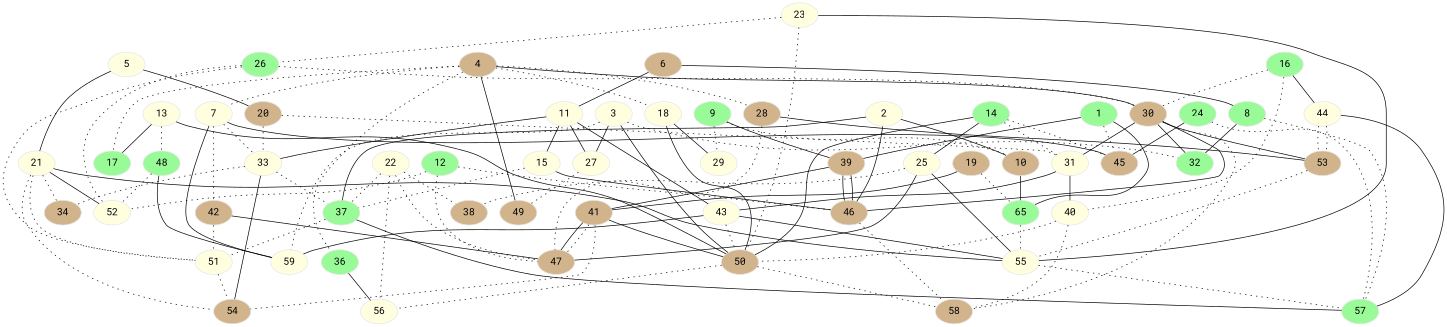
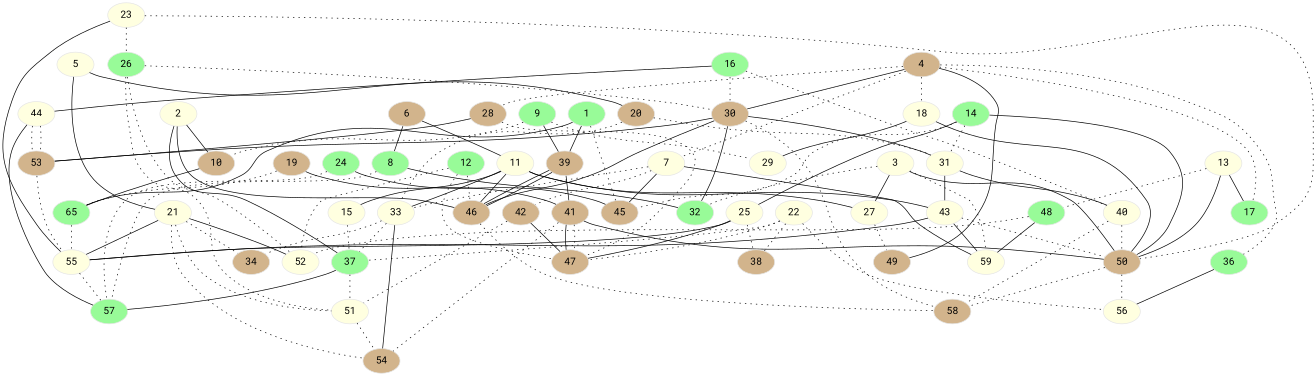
edge "15" -- "46": now "11" -- "46"
